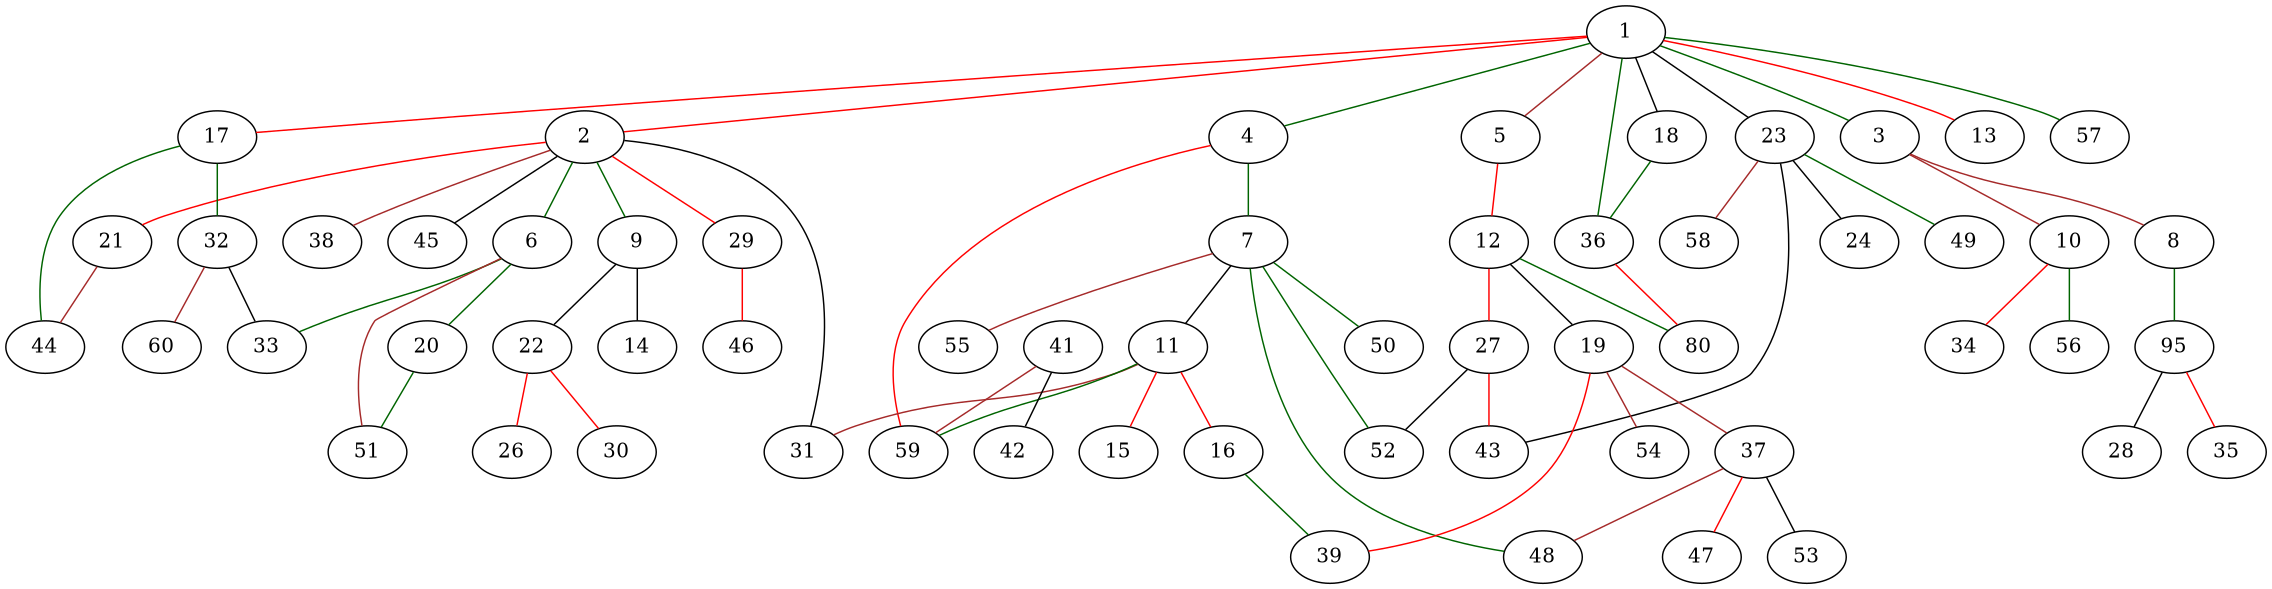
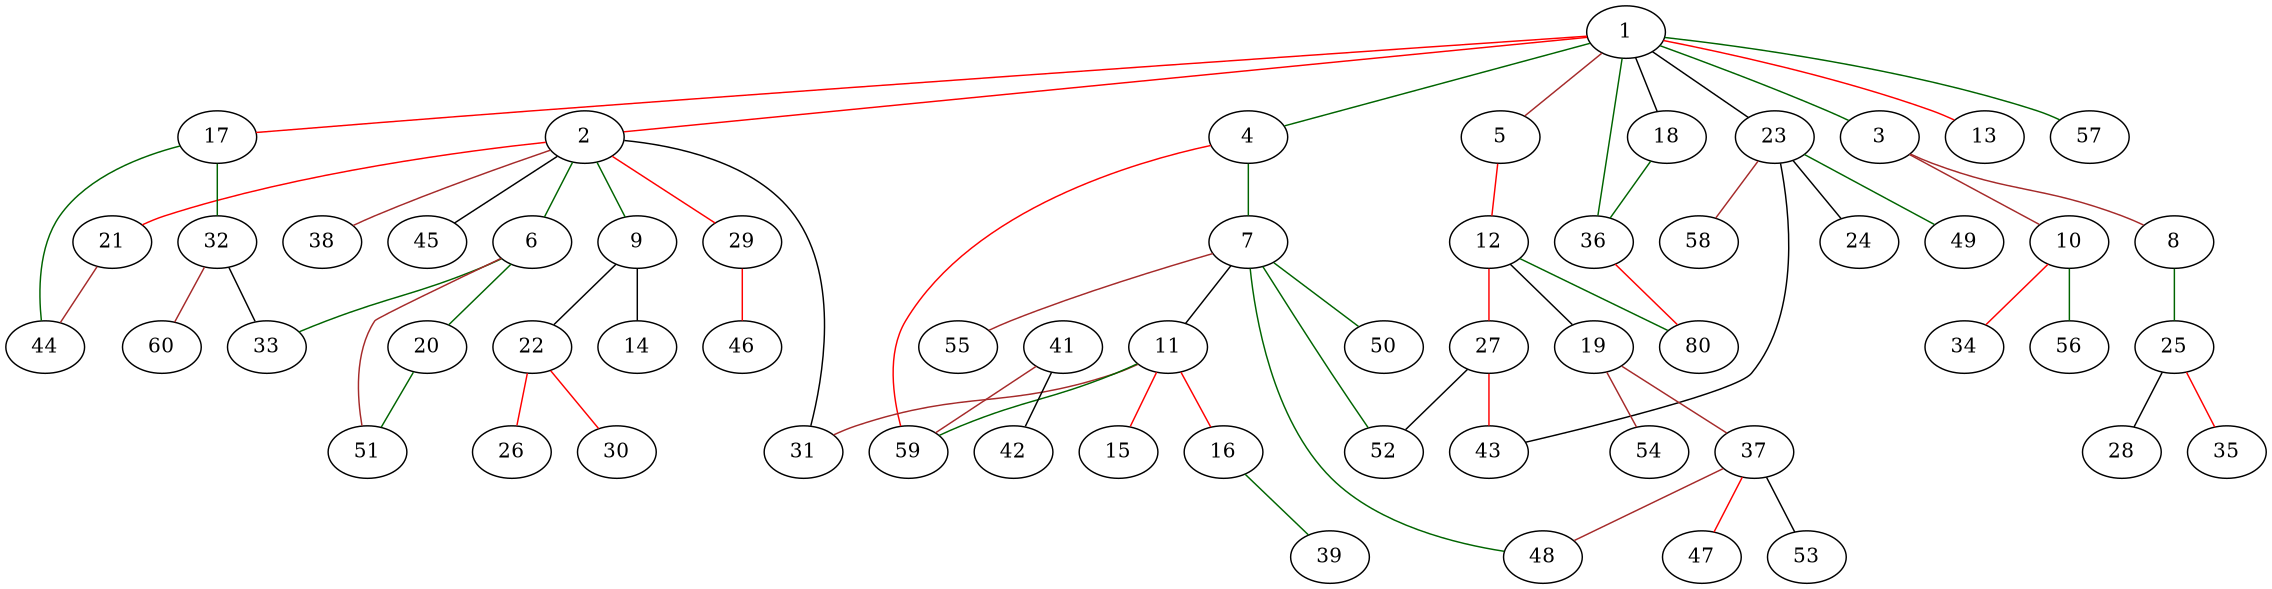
node "95": label "95" -> "25"
edge "19" -- "39": removed
